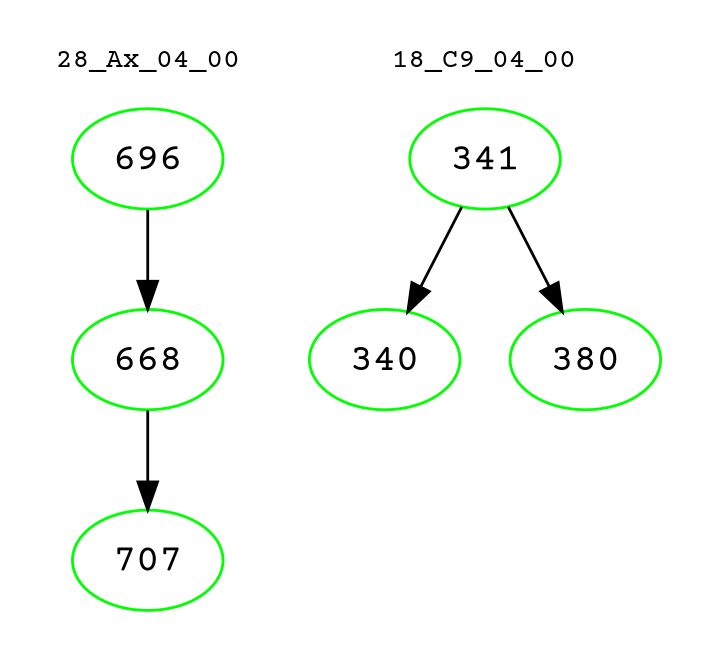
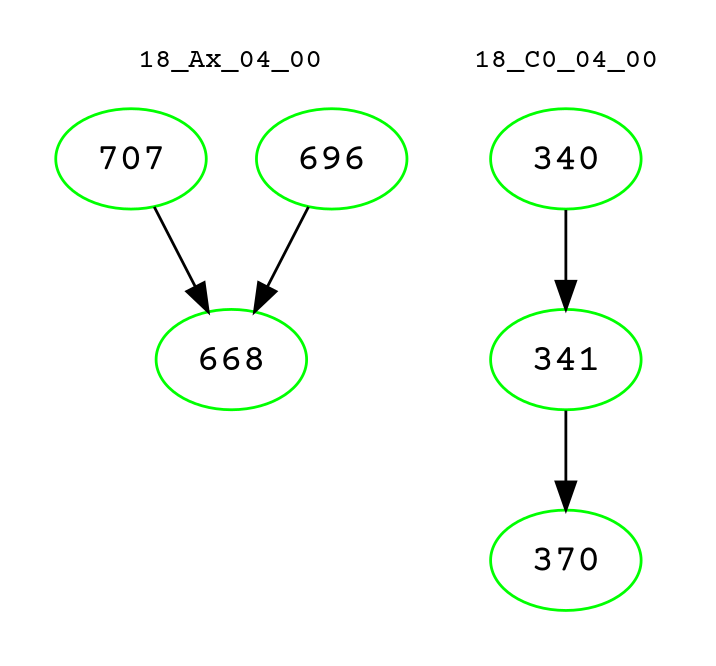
cluster "28_Ax_04_00": label "28_Ax_04_00" -> "18_Ax_04_00"
cluster "18_C9_04_00": label "18_C9_04_00" -> "18_C0_04_00"
edge "341" -> "340": reversed
node "380": label "380" -> "370"
edge "668" -> "707": reversed
